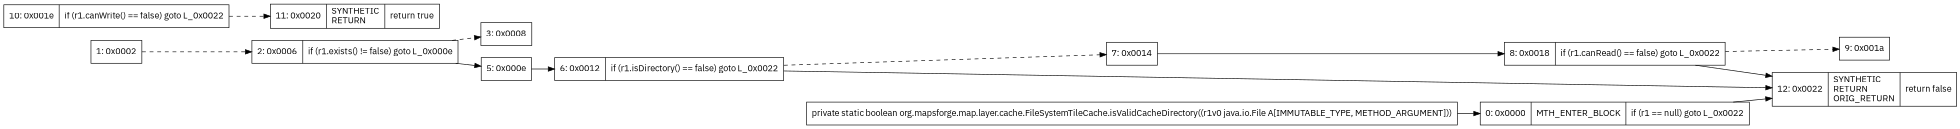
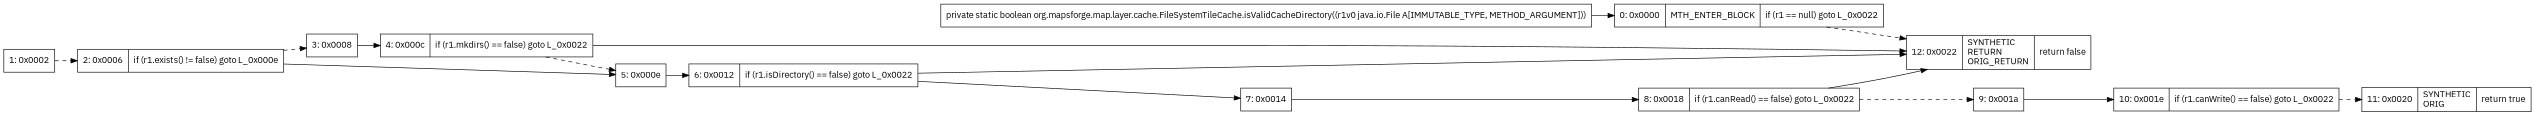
node "11: 0x0020": text "RETURN" -> "ORIG"
node "4: 0x000c": added
edge "6: 0x0012" -> "7: 0x0014": style dashed -> solid
edge "9: 0x001a" -> "10: 0x001e": added
edge "0: 0x0000" -> "12: 0x0022": style solid -> dashed
